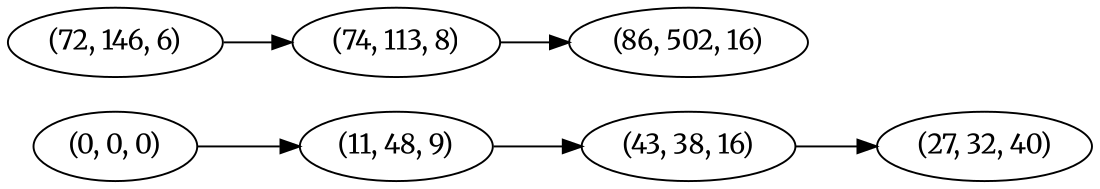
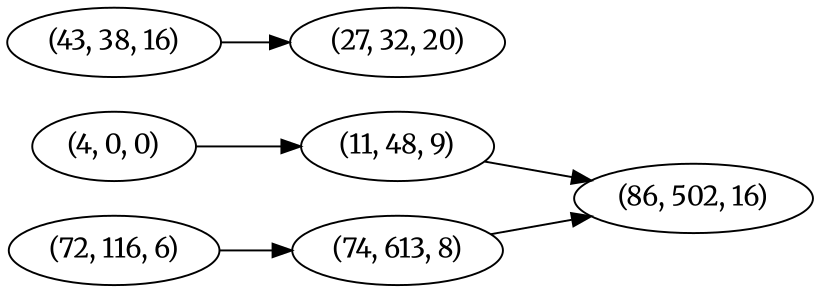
node "(72, 146, 6)": label "(72, 146, 6)" -> "(72, 116, 6)"
node "(74, 113, 8)": label "(74, 113, 8)" -> "(74, 613, 8)"
node "(0, 0, 0)": label "(0, 0, 0)" -> "(4, 0, 0)"
edge "(11, 48, 9)" -> "(43, 38, 16)": now "(11, 48, 9)" -> "(86, 502, 16)"
node "(27, 32, 40)": label "(27, 32, 40)" -> "(27, 32, 20)"
